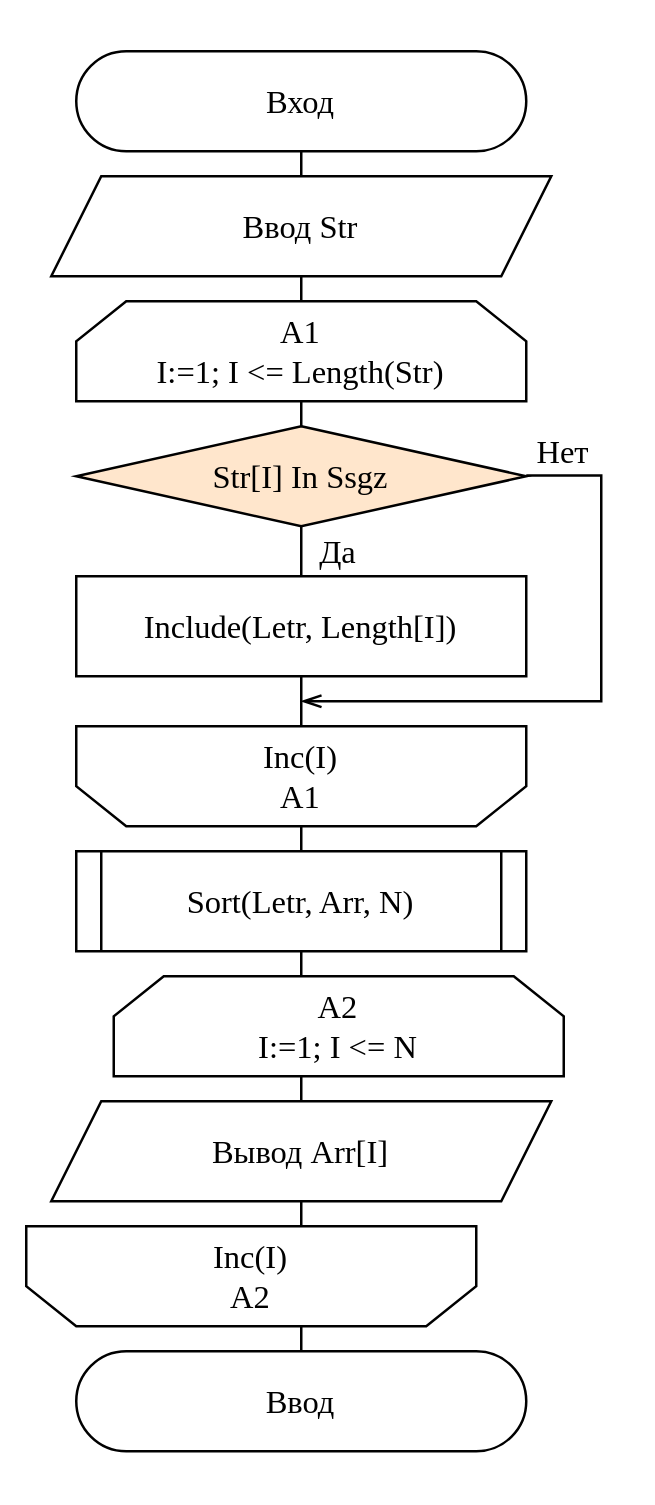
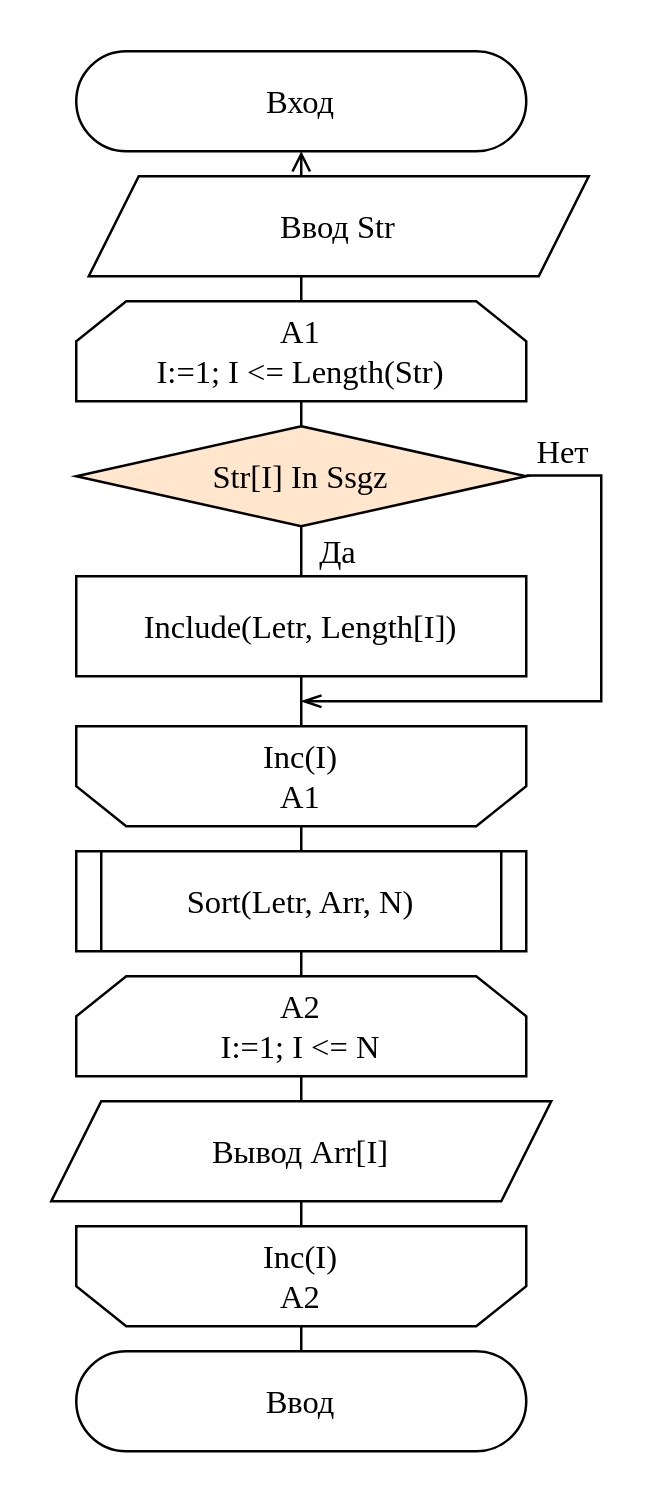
edge "Вход" -- "Ввод": arrowhead none -> open
node "Ввод Str": moved (301, 226) -> (339, 226)
node "A2I:=1; I <= N": moved (339, 1026) -> (301, 1026)
node "Inc(I)A2": moved (251, 1276) -> (301, 1276)
